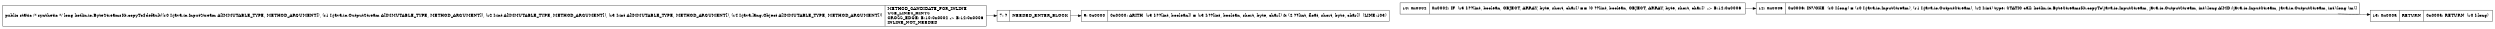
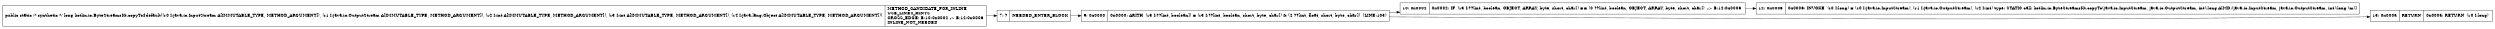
edge "9: 0x0000" -> "10: 0x0002": added
edge "12: 0x0006" -> "13: 0x000a": now "9: 0x0000" -> "13: 0x000a"
